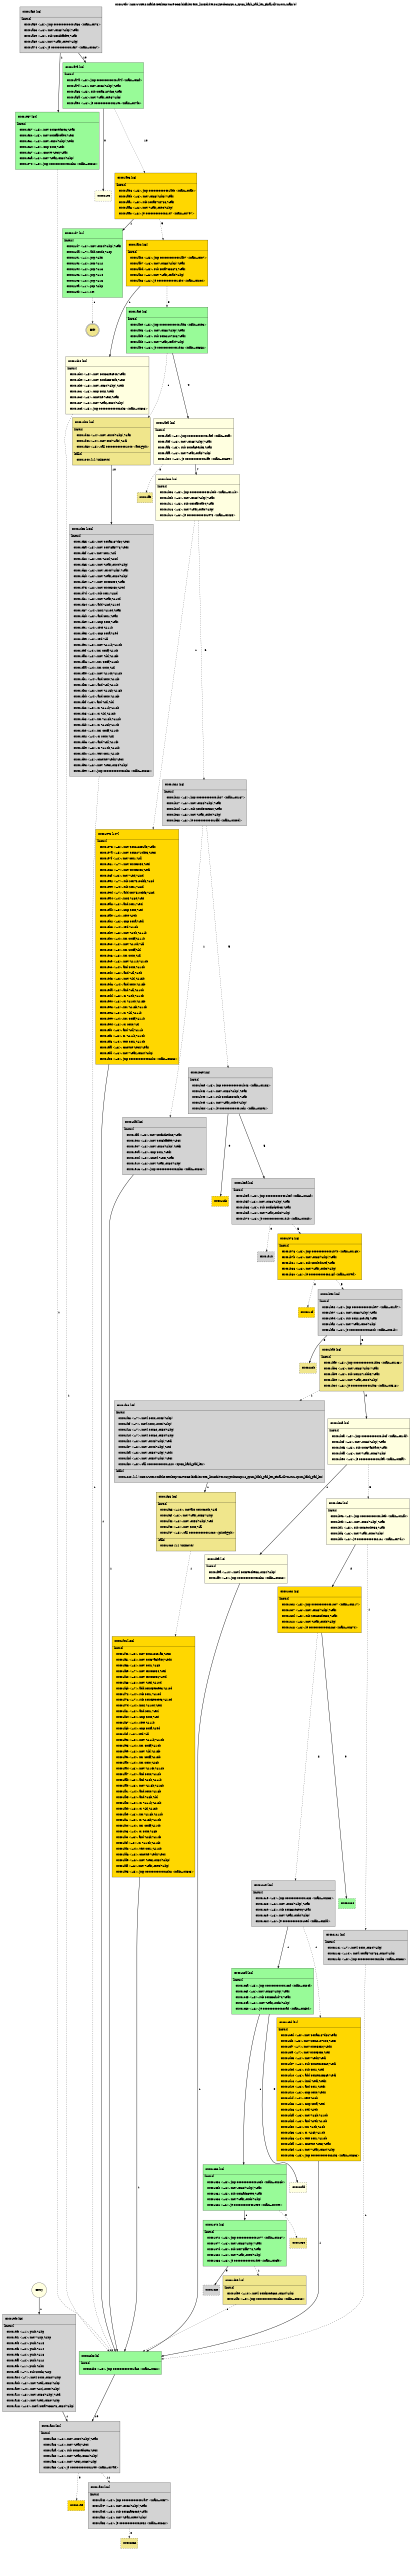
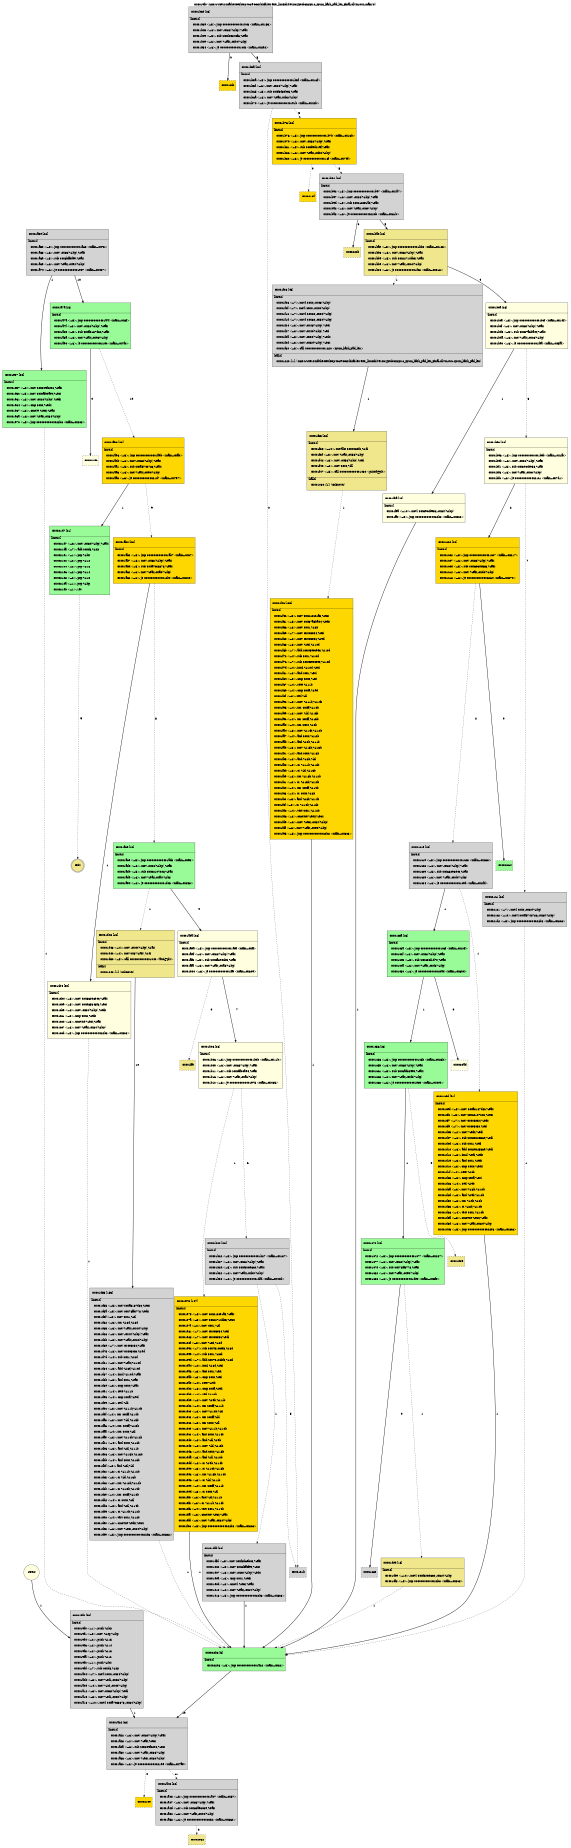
edge "0x4021d7 [21]" -> "Exit": label " 1" -> " 9"
edge "0x401b22 [28]" -> "0x401b3e [28]": now "0x401b22 [28]" -> "0x401e1b"
node "Entry": label "Entry" -> "Users"
